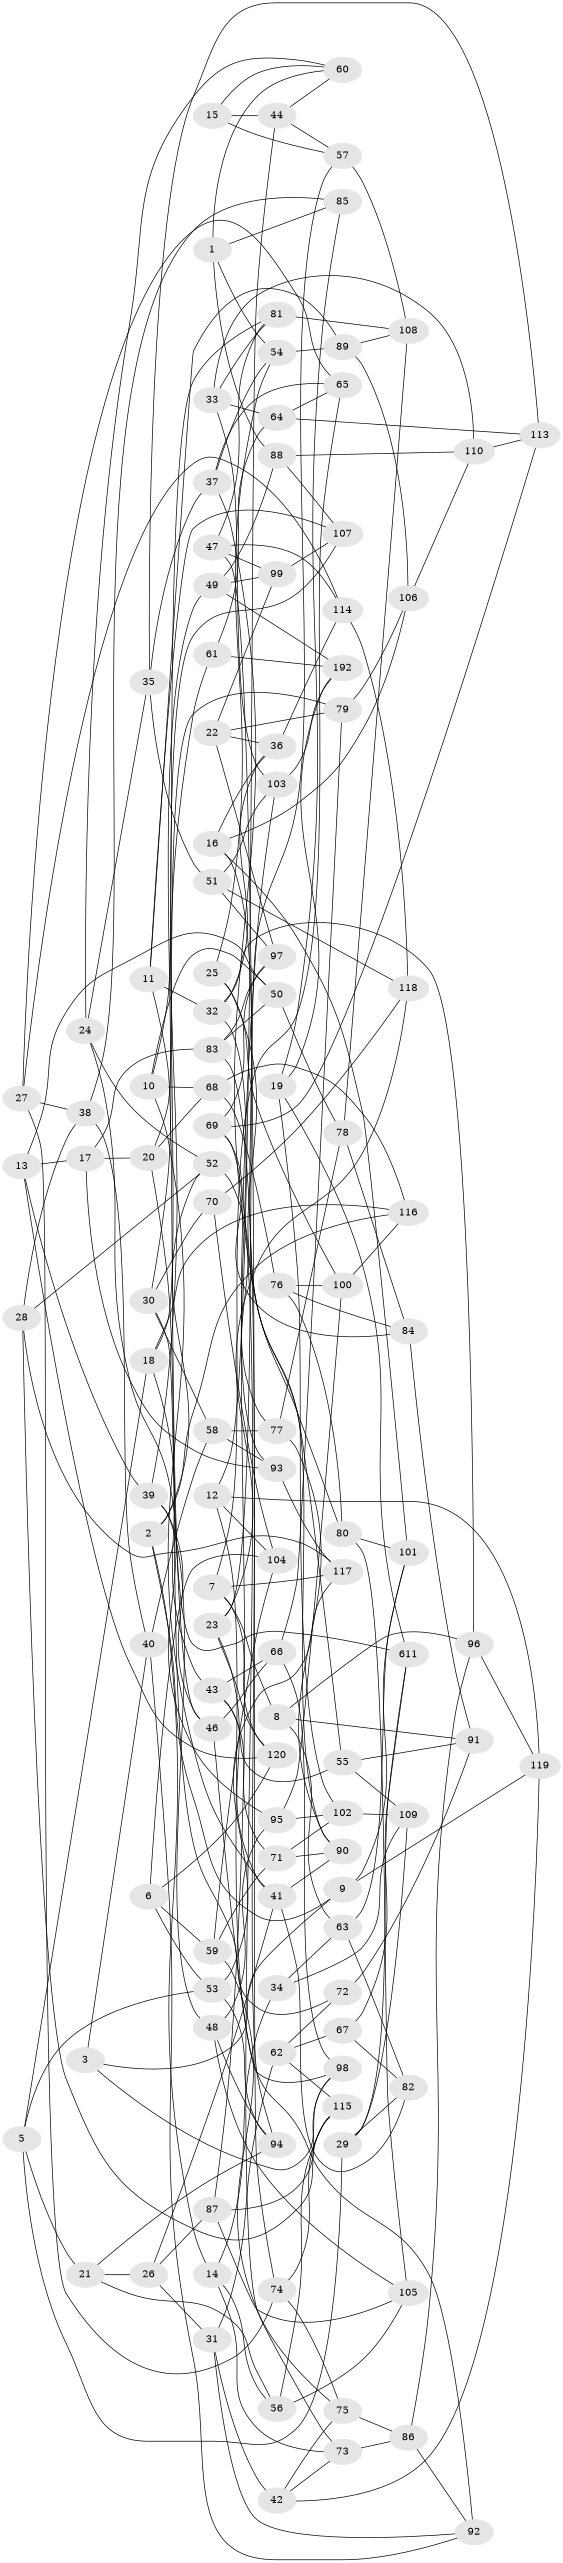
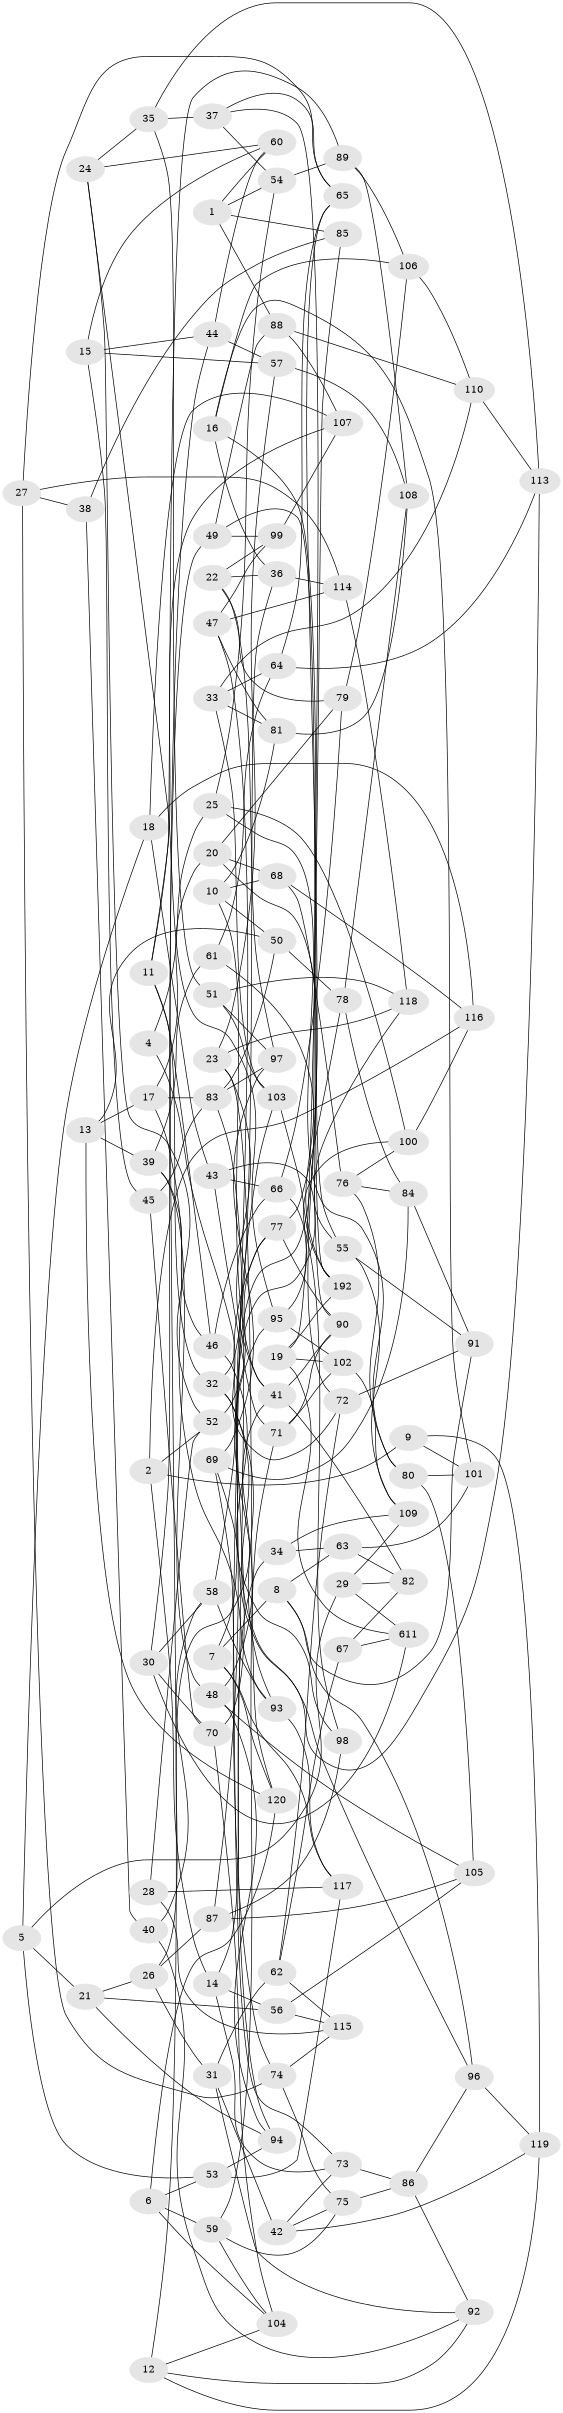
node "4": added
edge "38" -- "28": removed
node "45": added
node "3": removed
